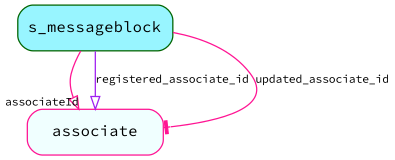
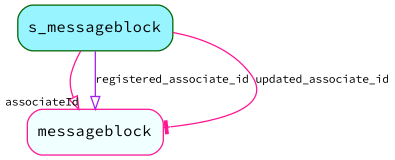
node "associate": label "associate" -> "messageblock"
